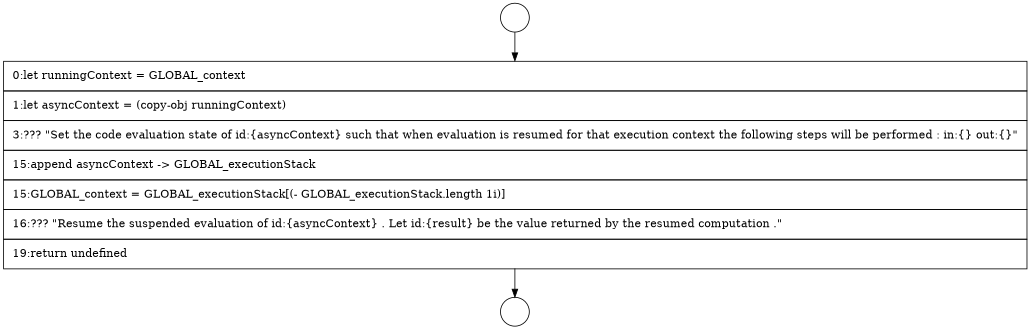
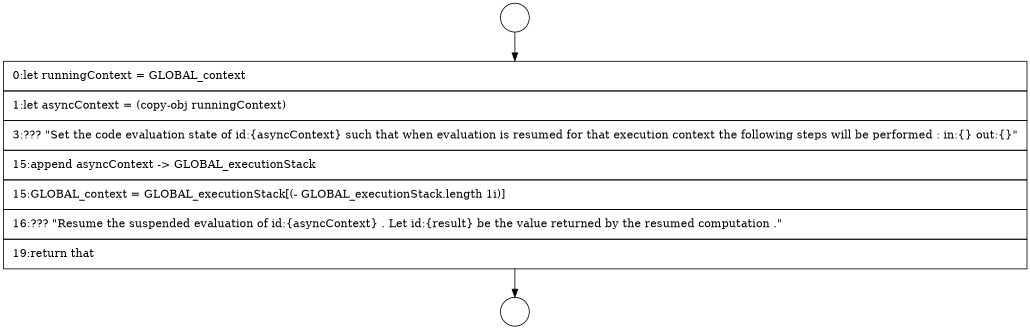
node "0:let runningContext = GLOBAL_context": text "19:return undefined" -> "19:return that"
